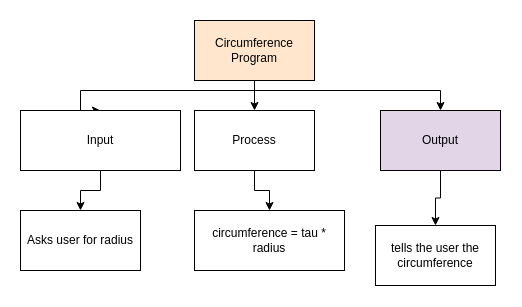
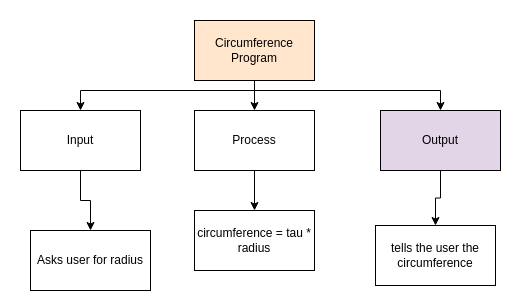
node "Input": size 160x60 -> 120x60
node "Asks user for radius": moved (81, 241) -> (91, 261)
node "circumference = tau * radius": size 150x60 -> 120x60
